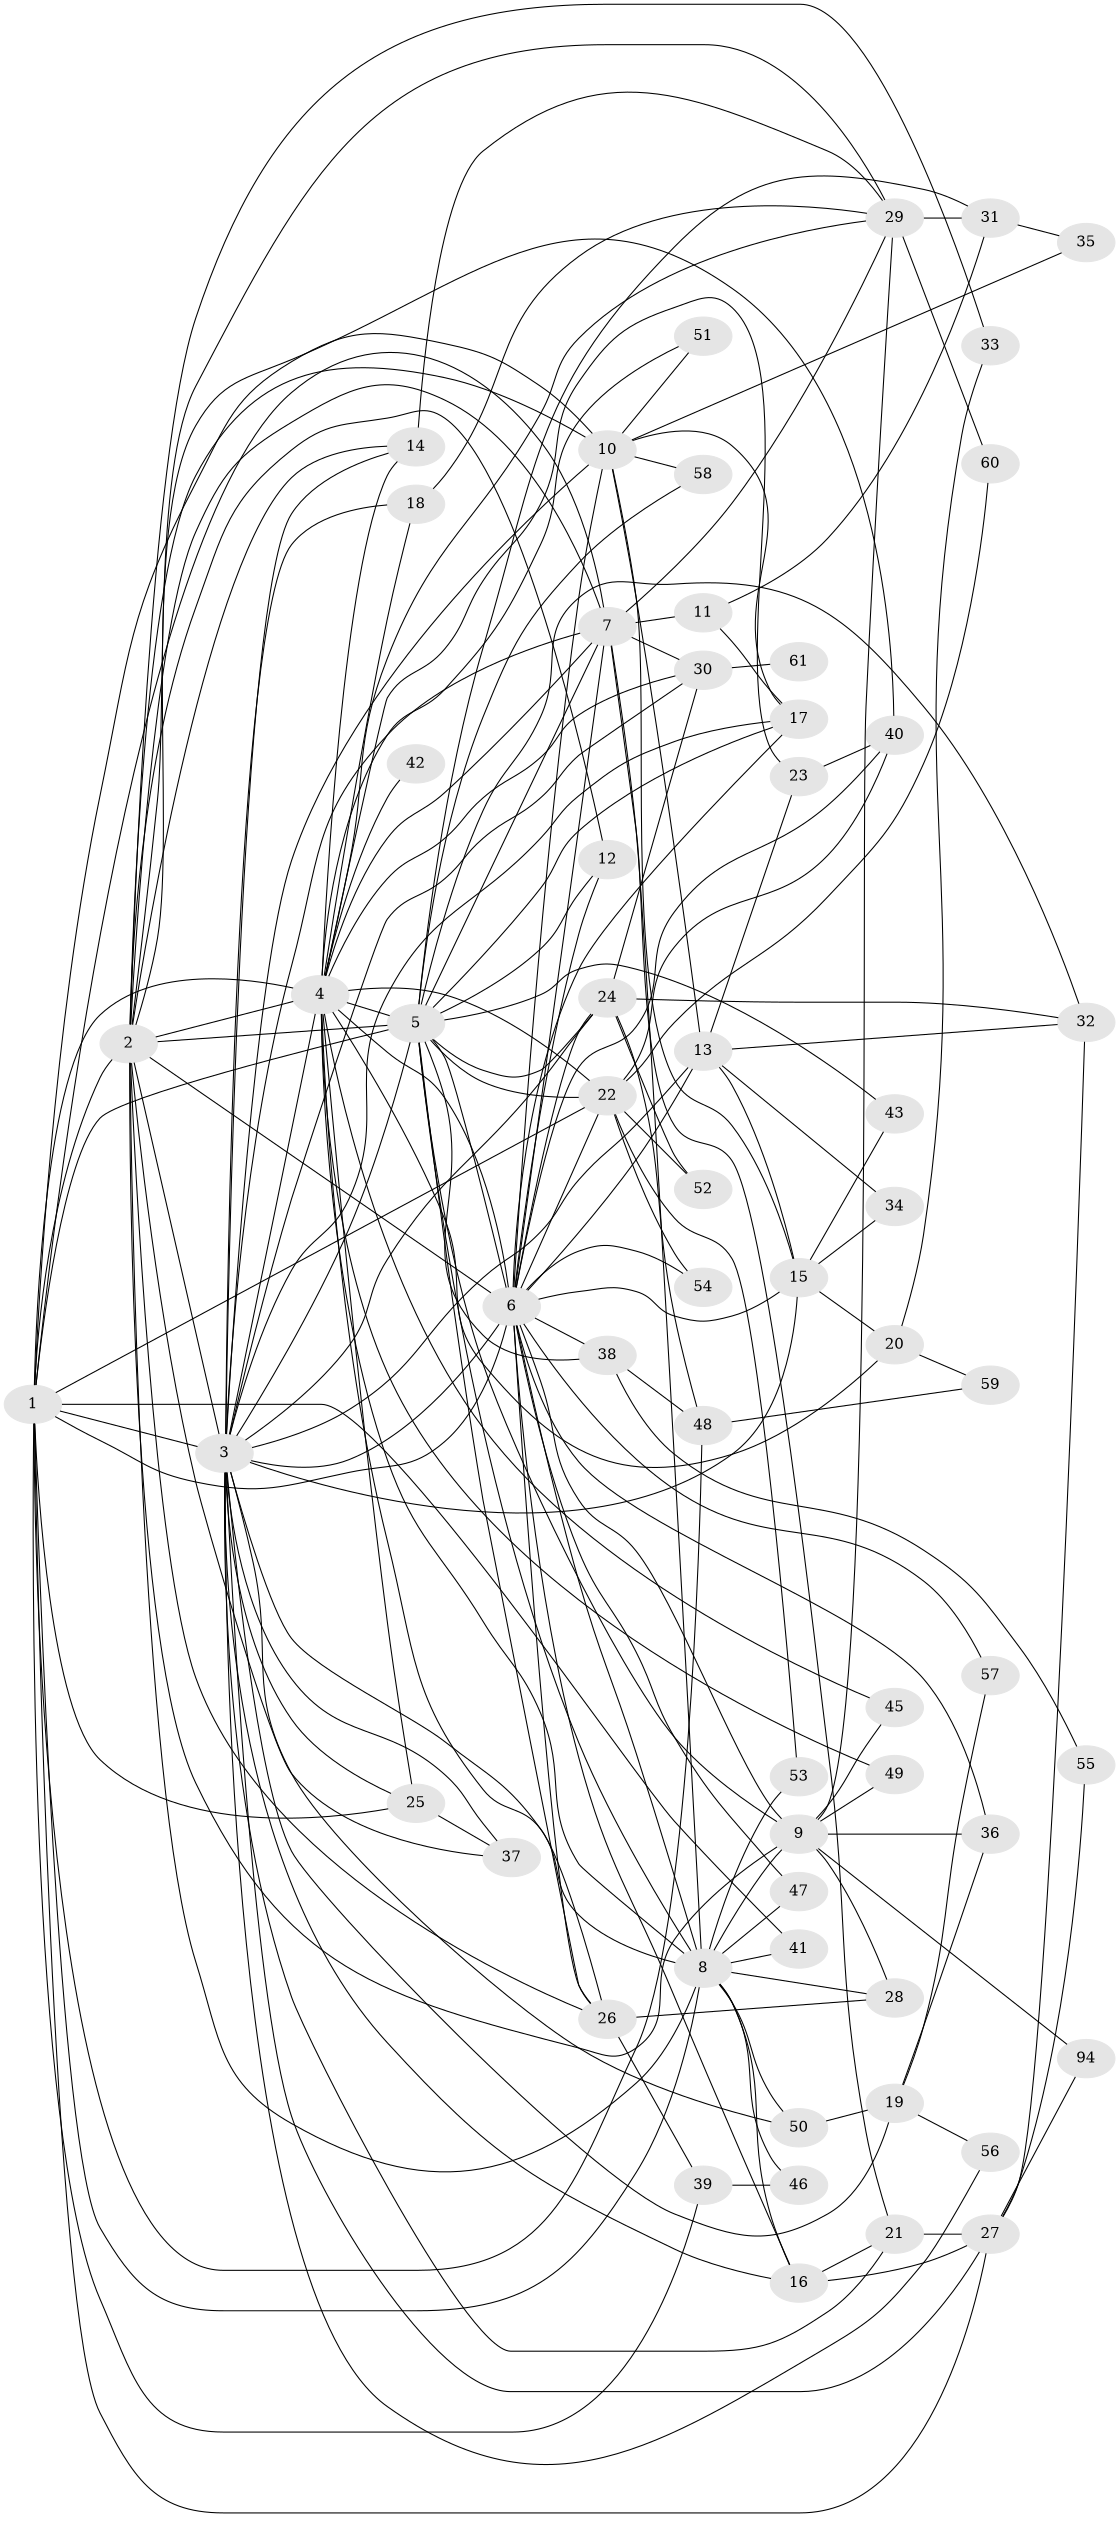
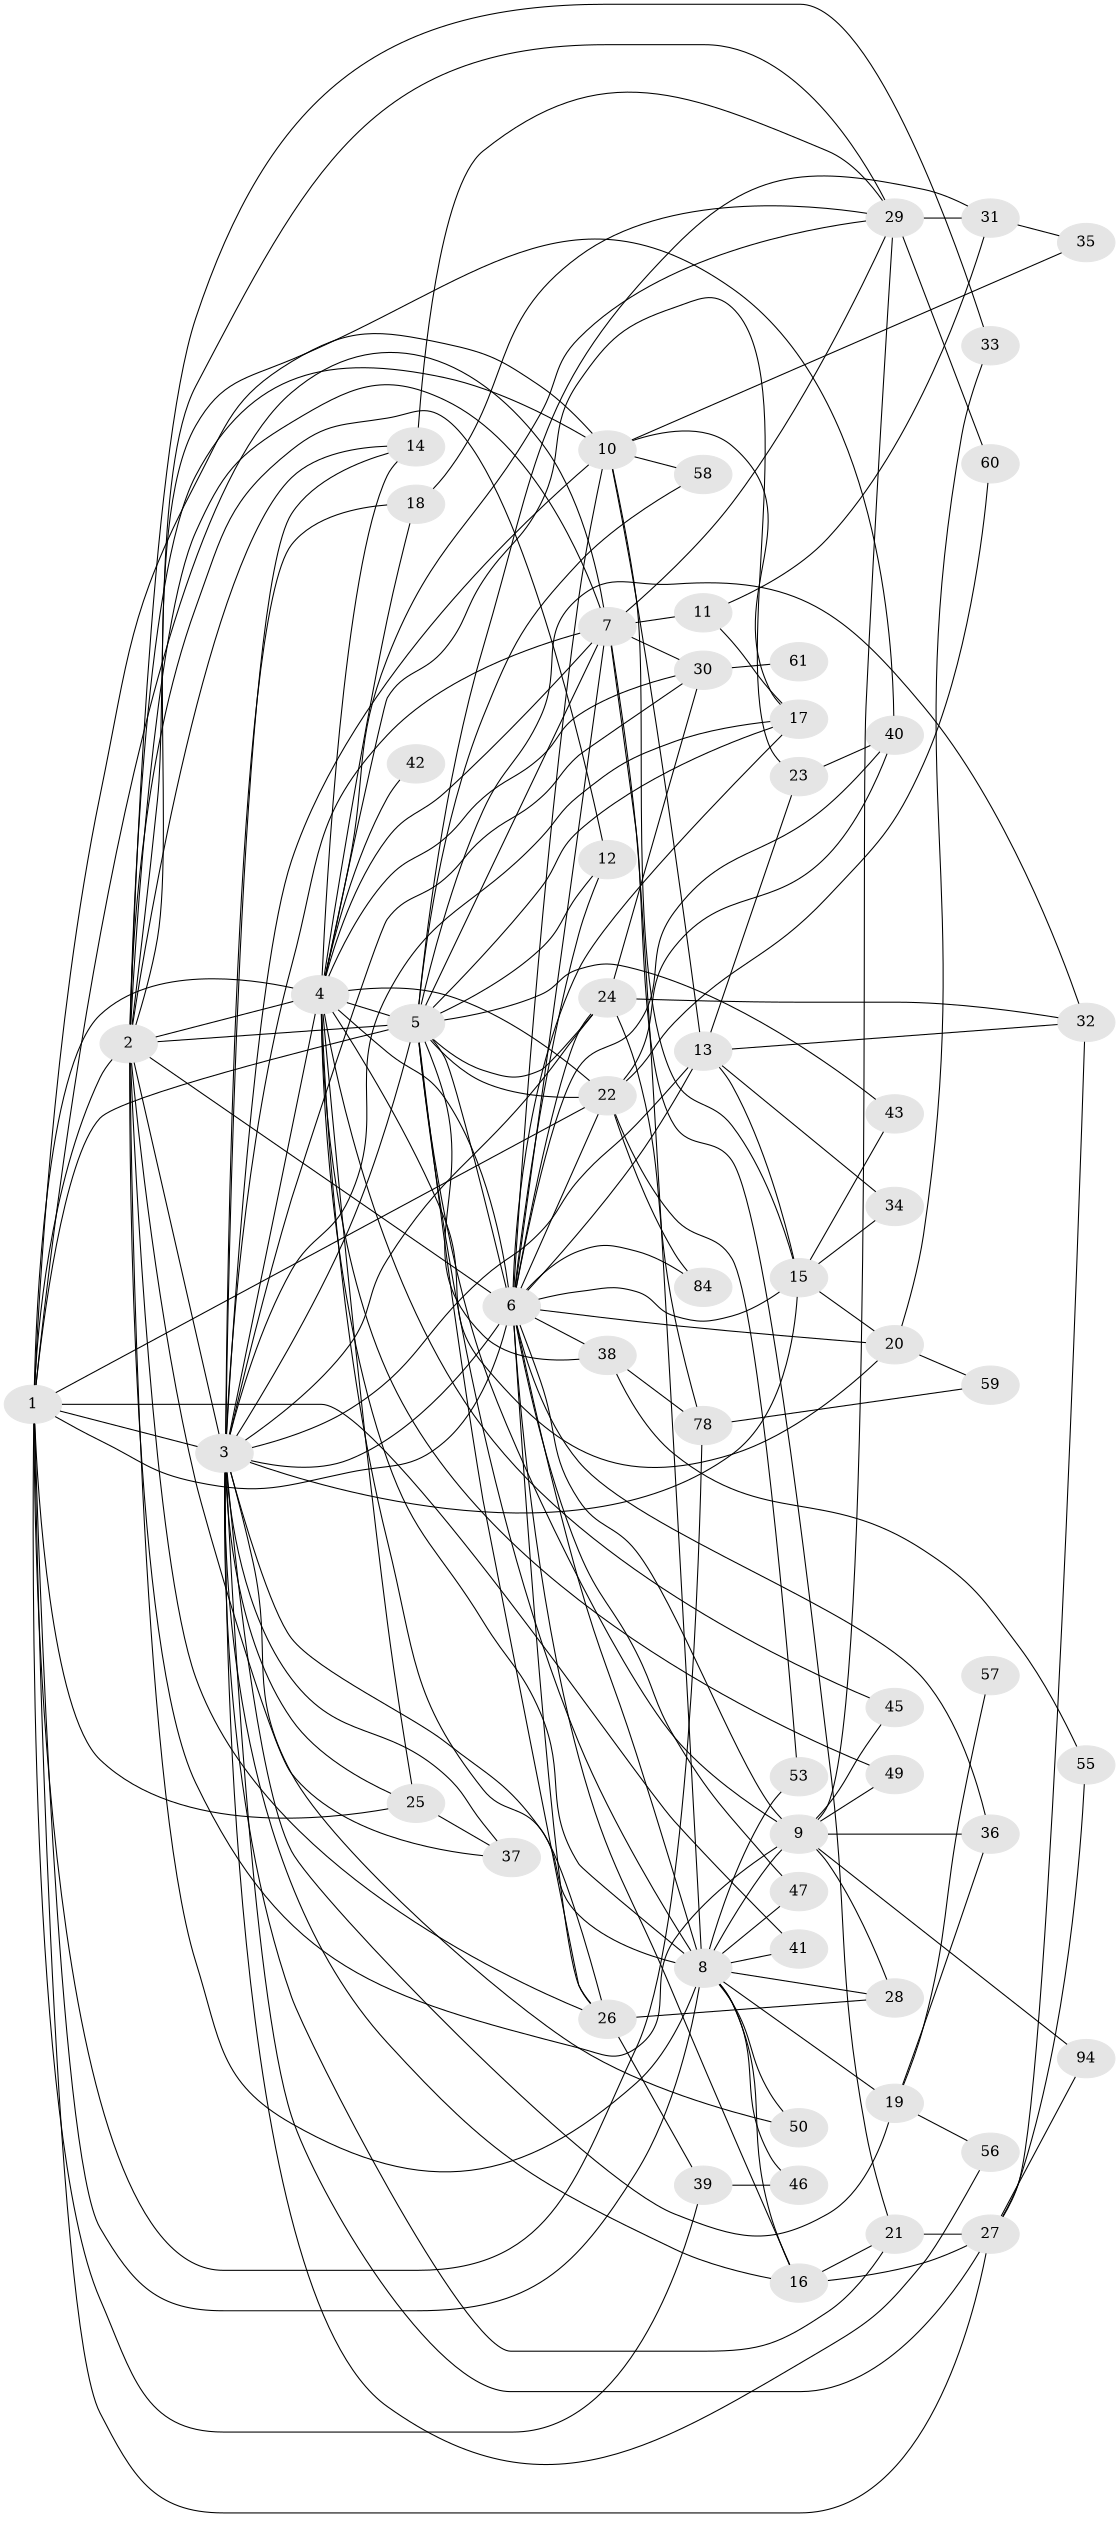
node "51": removed
node "52": removed
node "54": label "54" -> "84"
node "48": label "48" -> "78"
edge "6" -- "57": now "6" -- "20"
edge "19" -- "50": now "19" -- "8"
